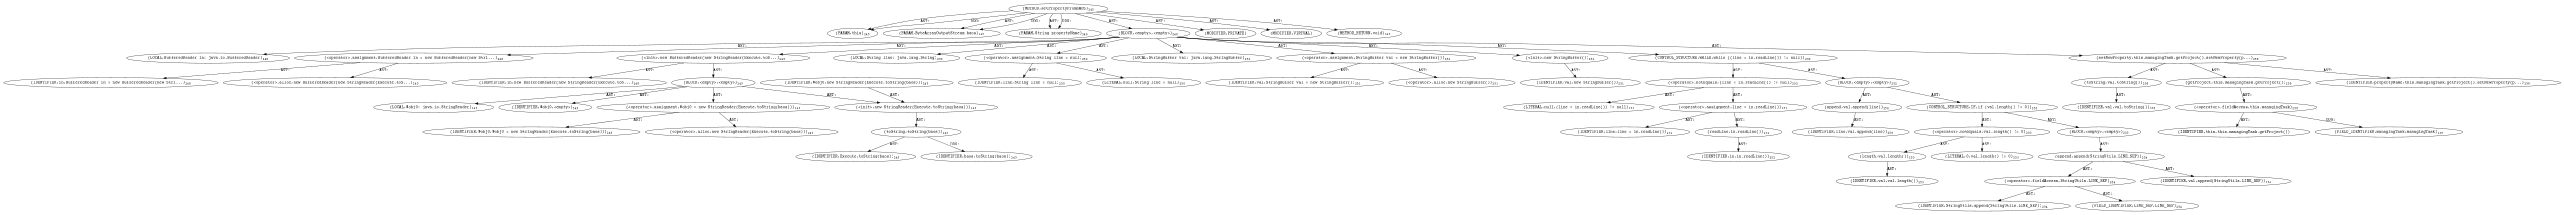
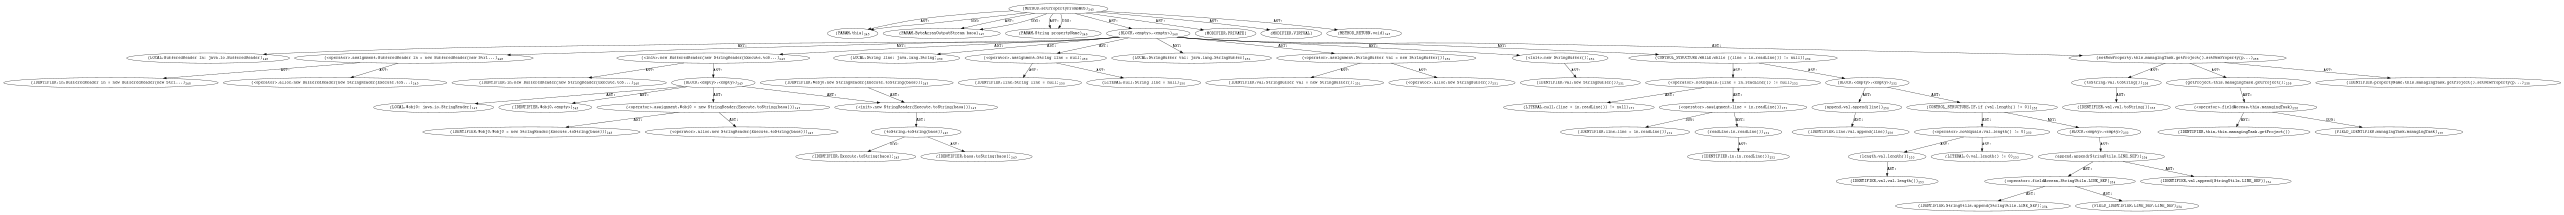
edge "(<operator>.assignment,line = in.readLine())" -> "(IDENTIFIER,line,line = in.readLine())": label "AST: " -> "DDG: "
edge "(toString,toString(baos))" -> "(IDENTIFIER,Execute,toString(baos))": label "AST: " -> "DDG: "
edge "(toString,toString(baos))" -> "(IDENTIFIER,baos,toString(baos))": label "DDG: " -> "AST: "
